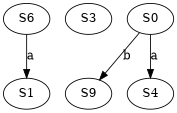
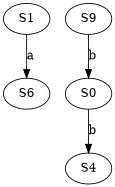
node "S3": removed
edge "S6" -> "S1": reversed
edge "S0" -> "S9": reversed
edge "S0" -> "S4": label "a" -> "b"
